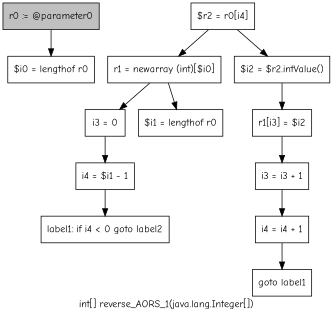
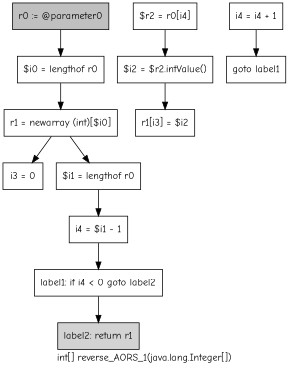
edge "$r2 = r0[i4]" -> "r1 = newarray (int)[$i0]": now "$i0 = lengthof r0" -> "r1 = newarray (int)[$i0]"
edge "i3 = 0" -> "i4 = $i1 - 1": now "$i1 = lengthof r0" -> "i4 = $i1 - 1"
node "i3 = i3 + 1": removed
node "label2: return r1": added
